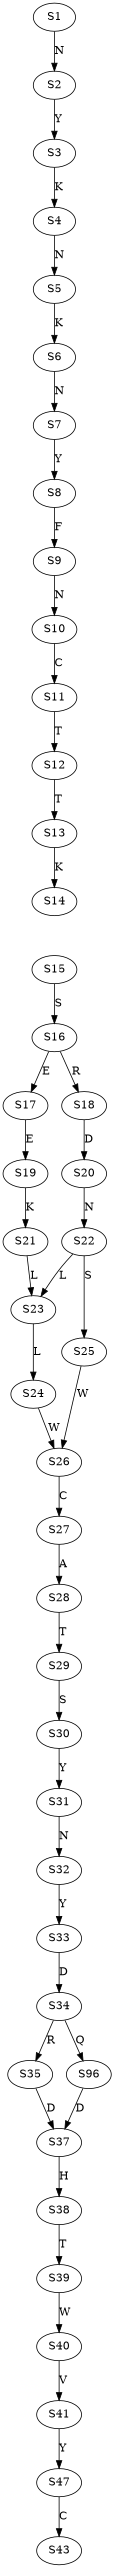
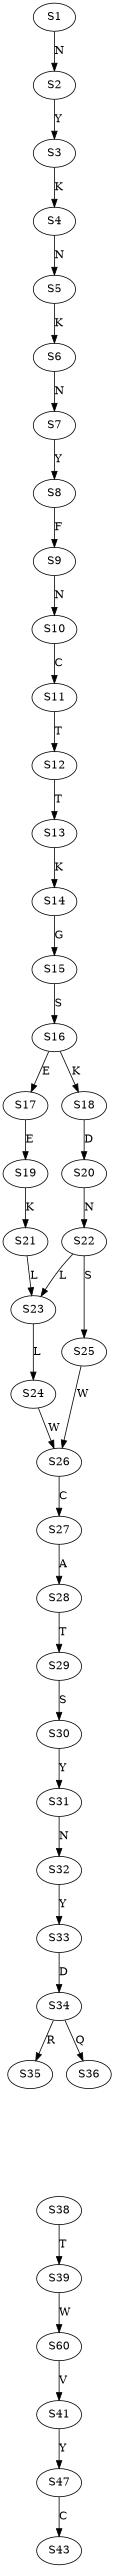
edge "S14" -> "S15": added, label "G"
edge "S16" -> "S18": label "R" -> "K"
node "S96": label "S96" -> "S36"
node "S37": removed
node "S40": label "S40" -> "S60"
